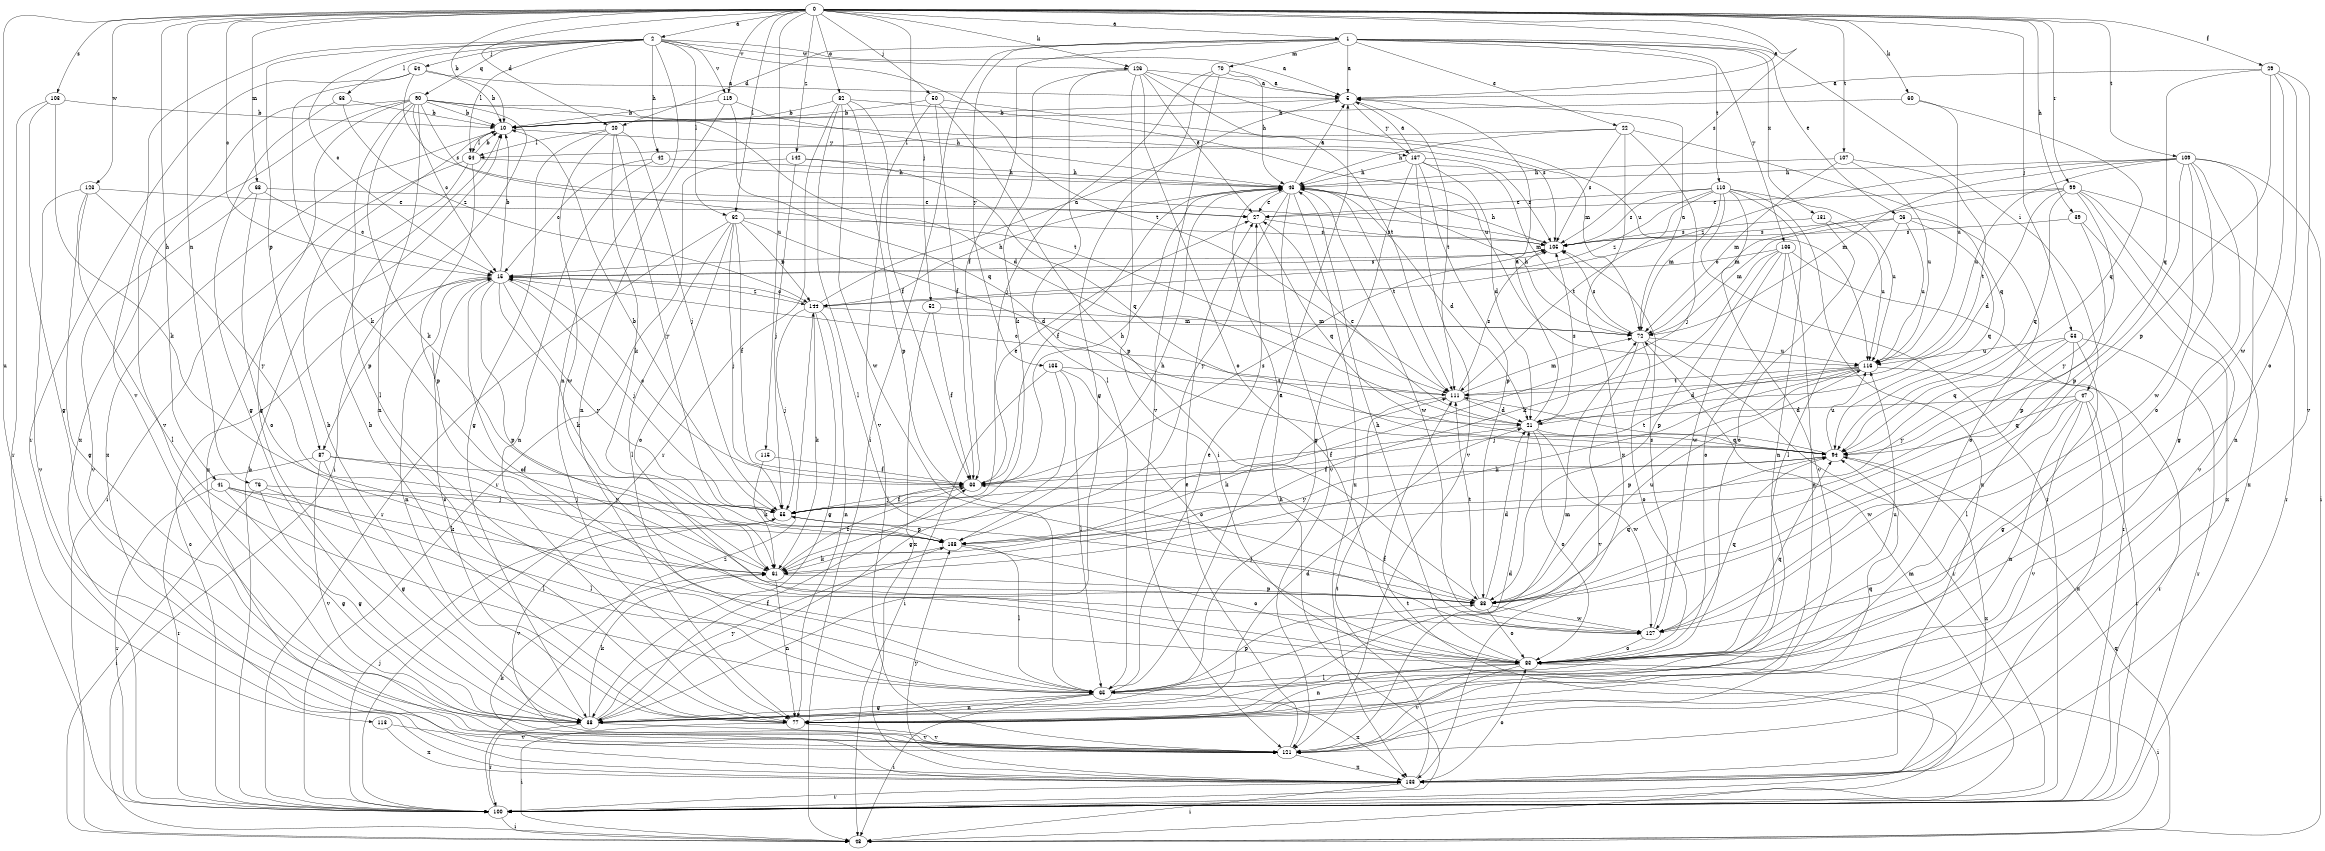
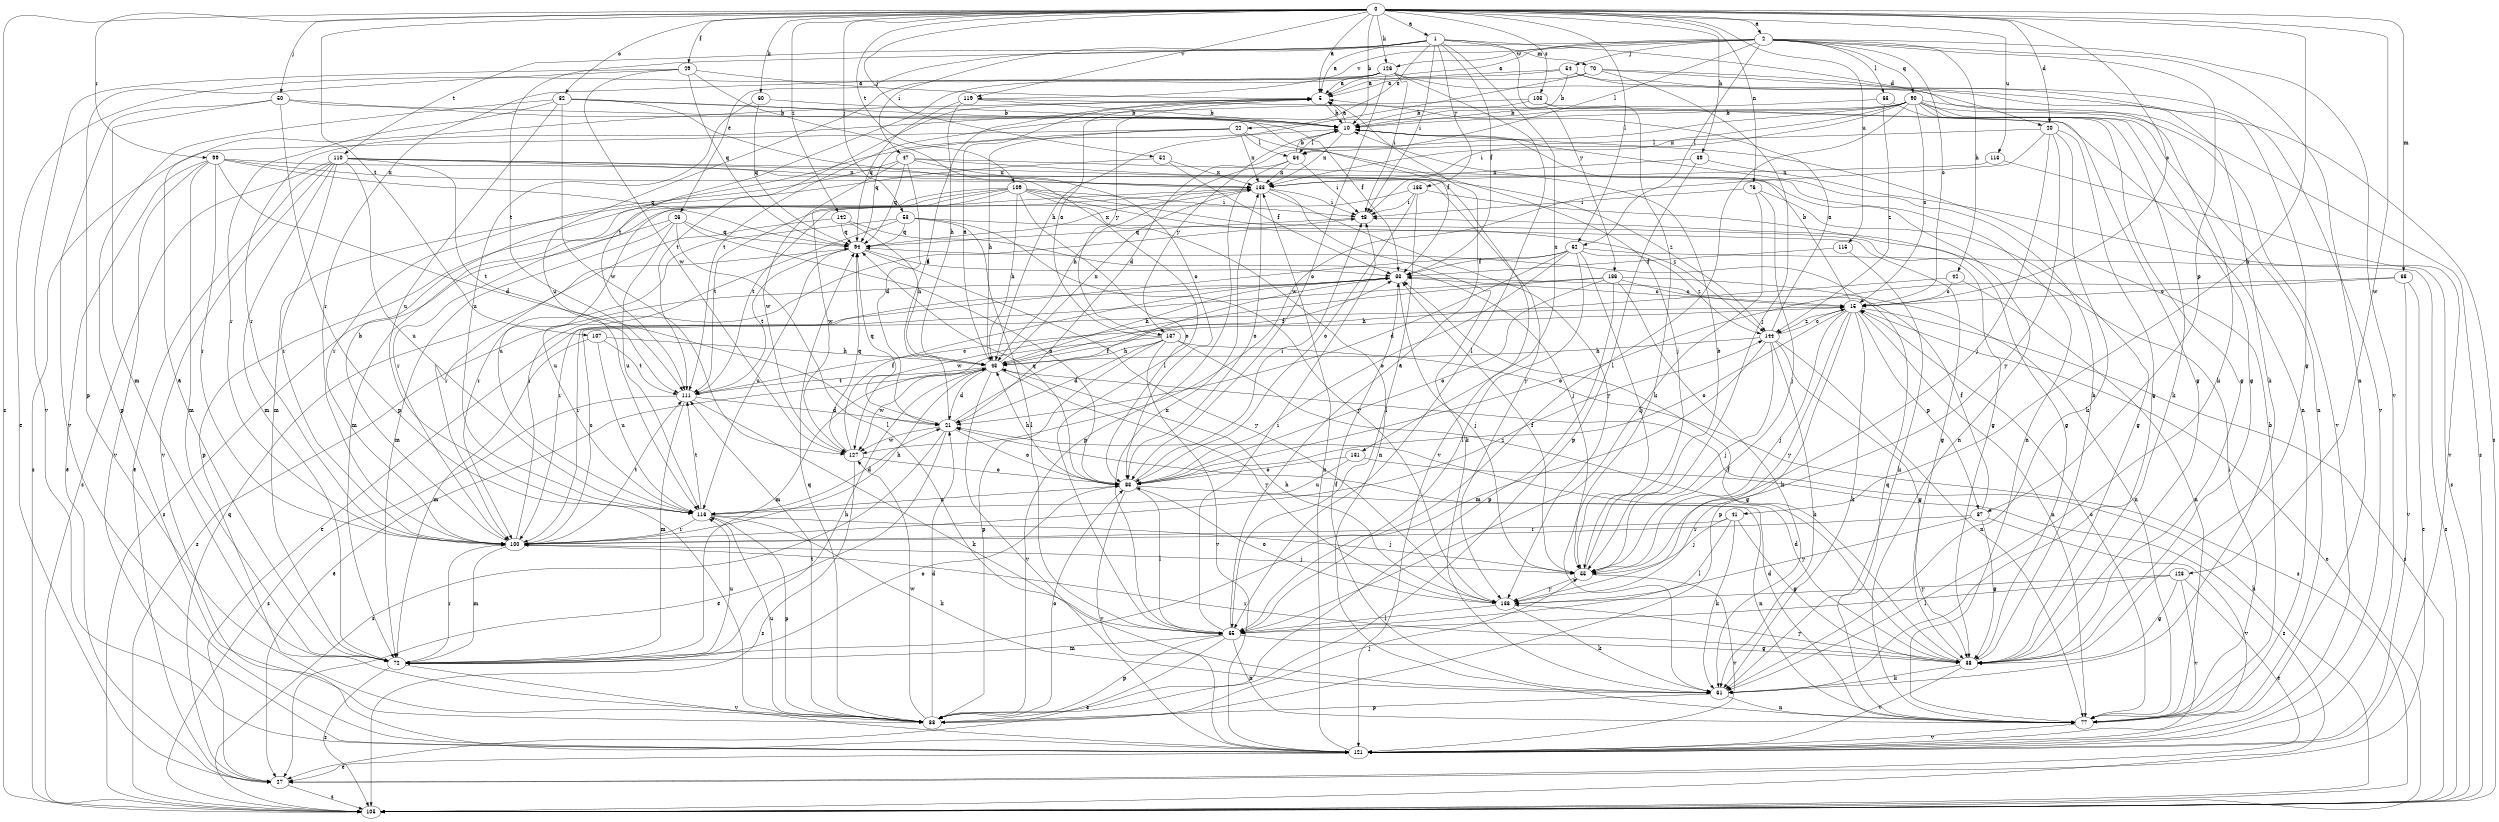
edge "10" -> "5": added, label "a"
edge "55" -> "138": label "p" -> "y"
